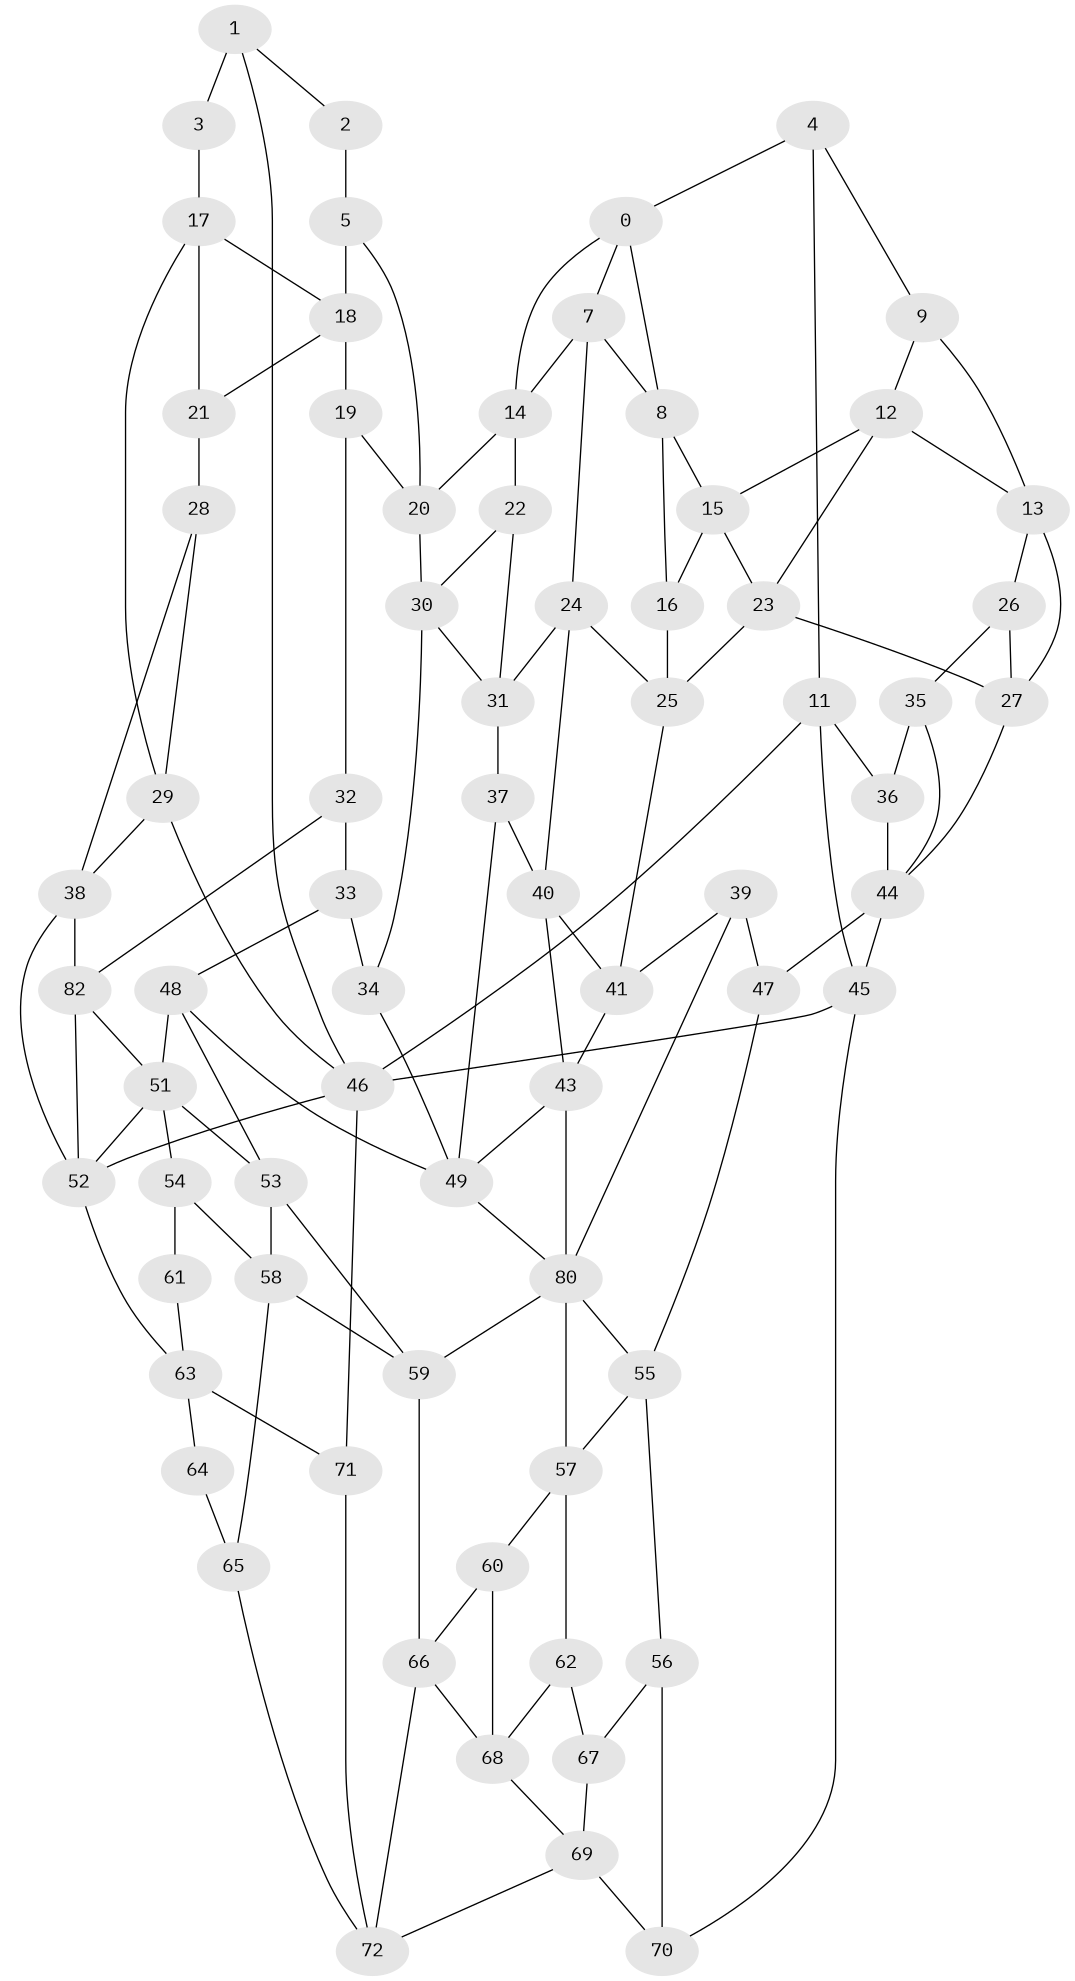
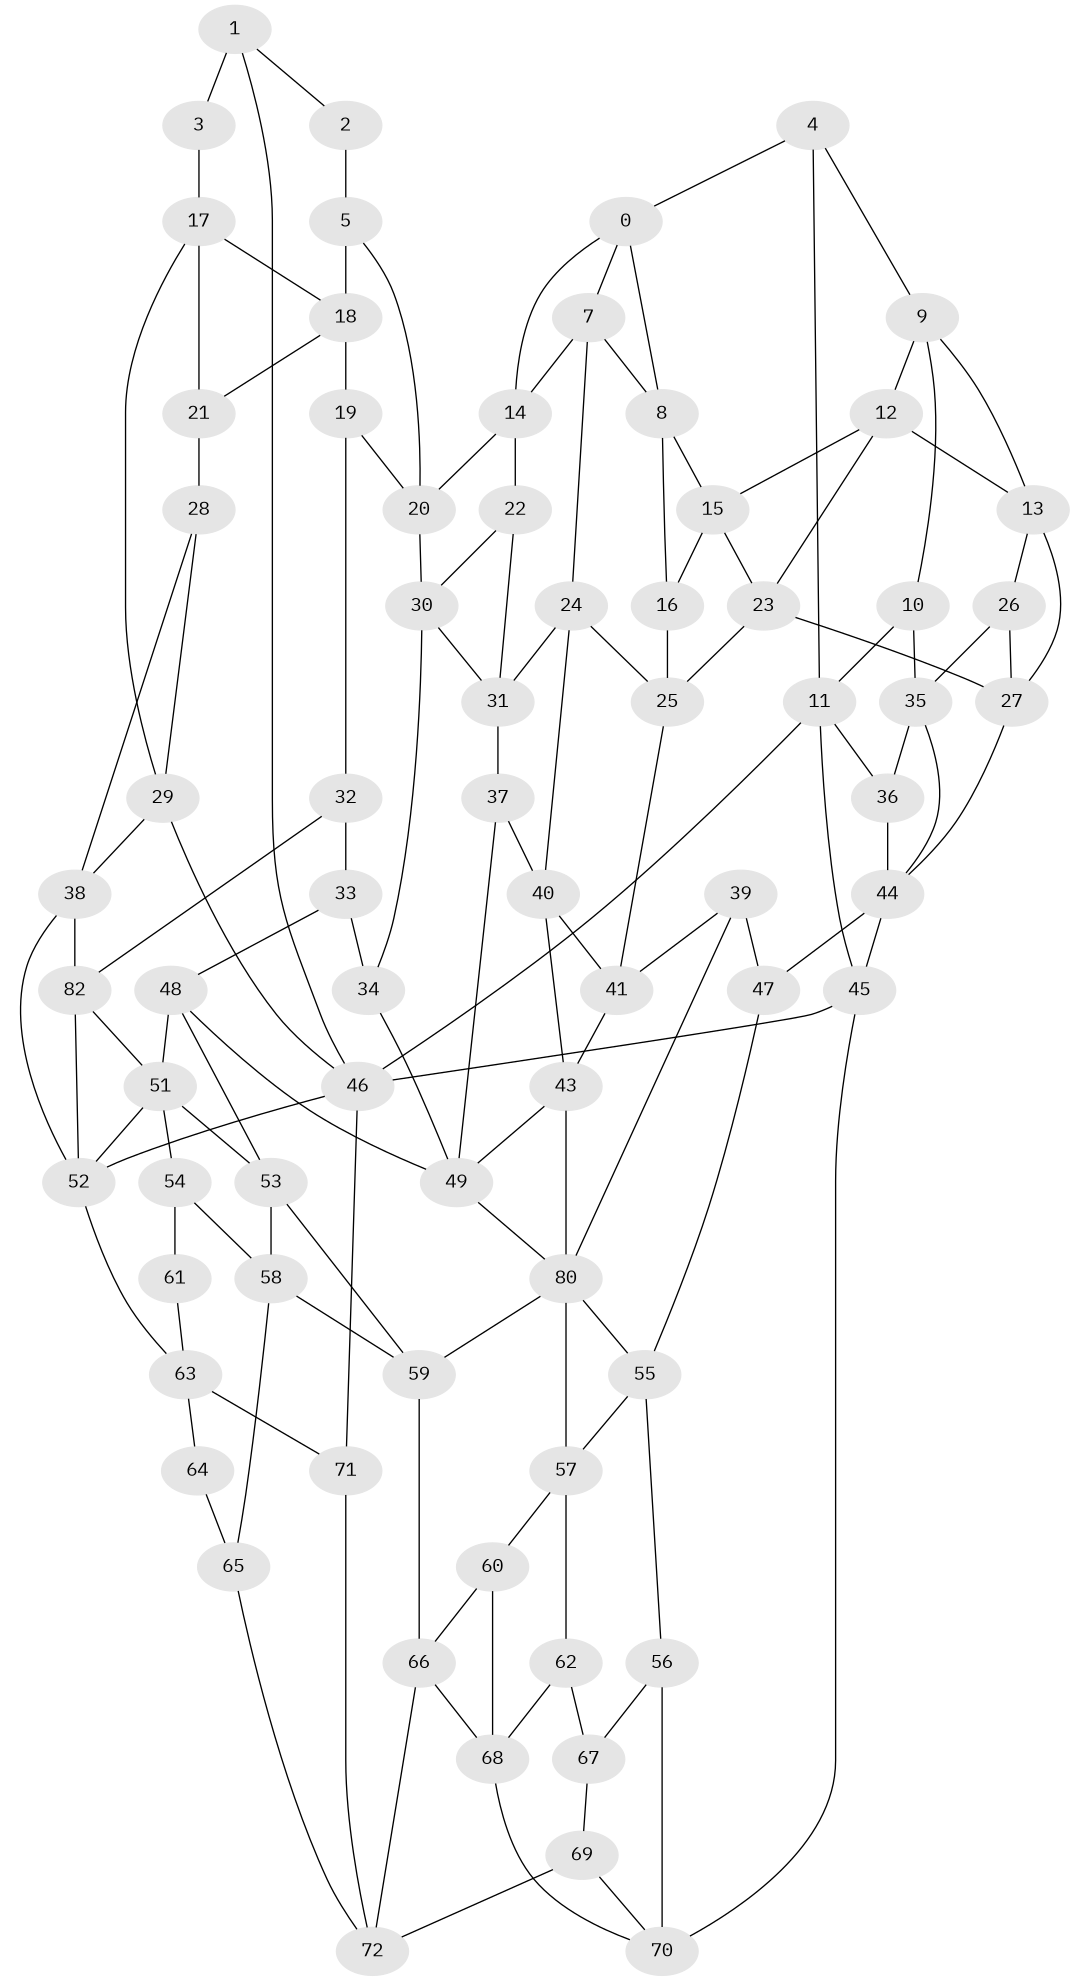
node "10": added
edge "68" -- "69": now "68" -- "70"
